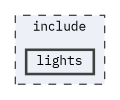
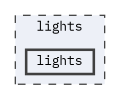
cluster "include": label "include" -> "lights"
